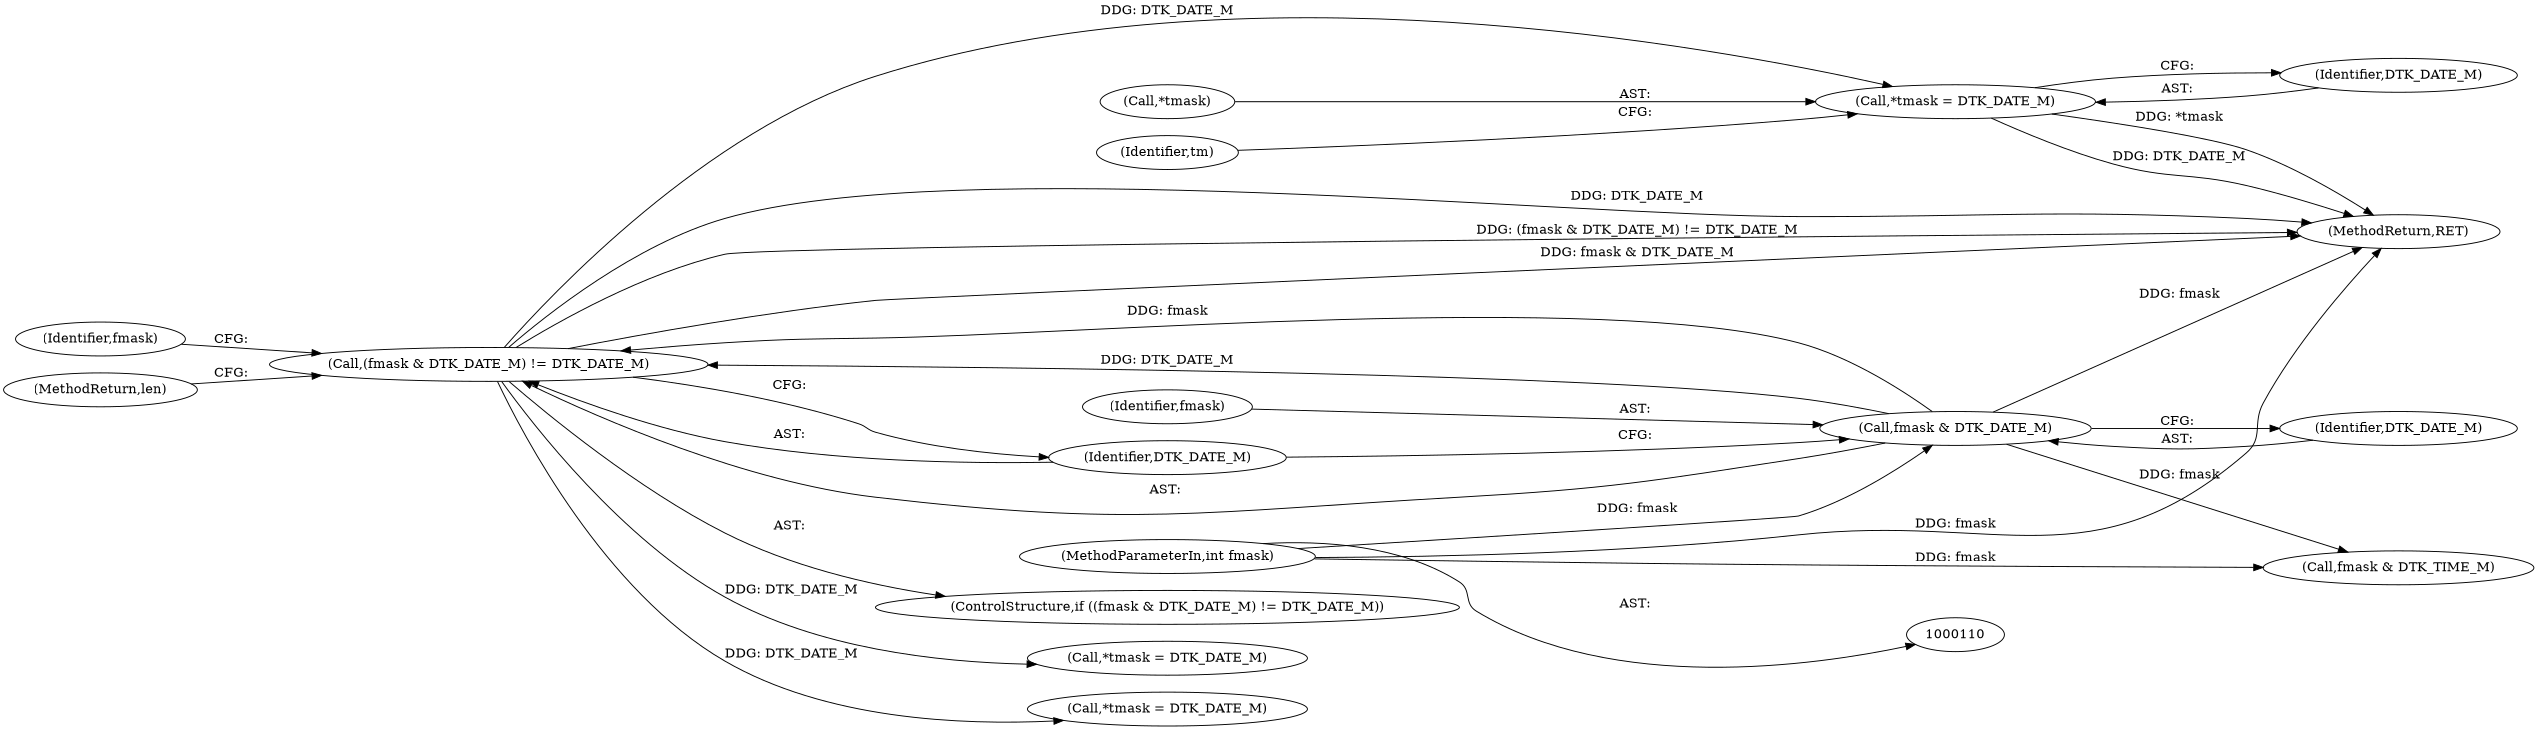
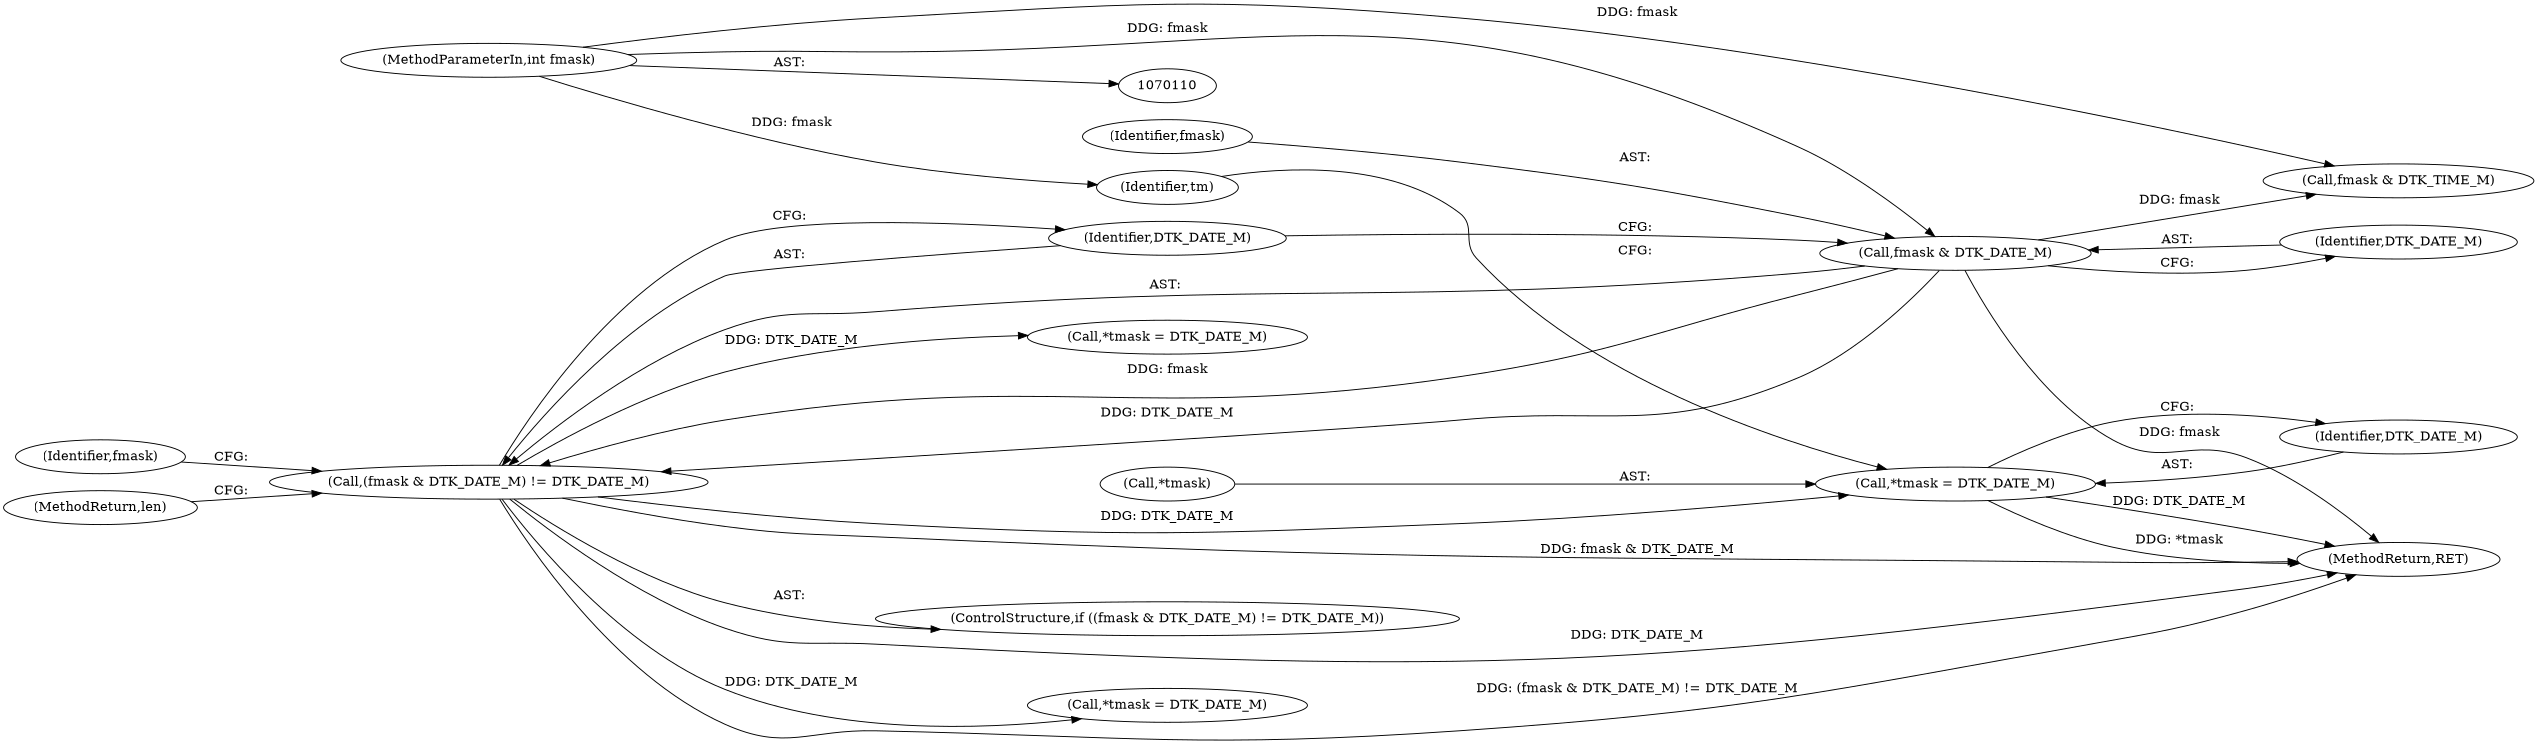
edge "(MethodParameterIn,int fmask)" -> "(MethodReturn,RET)": now "(MethodParameterIn,int fmask)" -> "(Identifier,tm)"
node "1000110": label "1000110" -> "1070110"
